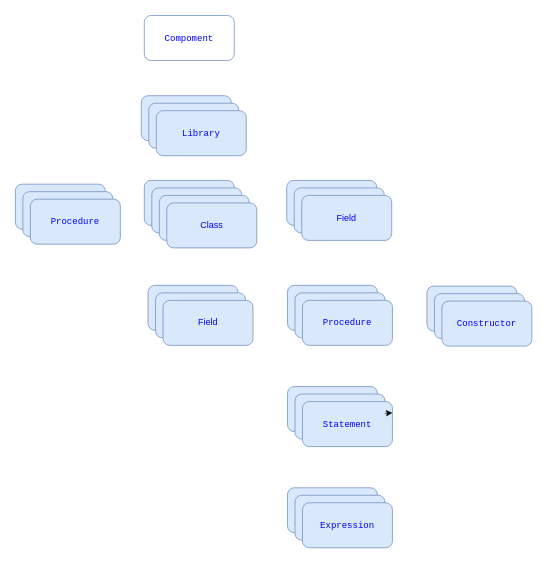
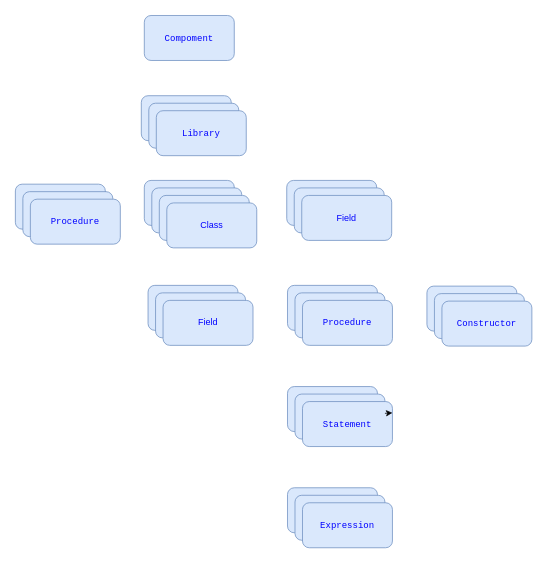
node "Compoment": fillcolor #ffffff -> #dae8fc
